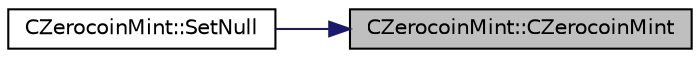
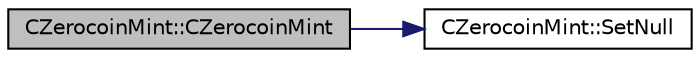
edge "CZerocoinMint::SetNull" -> "CZerocoinMint::CZerocoinMint": reversed
